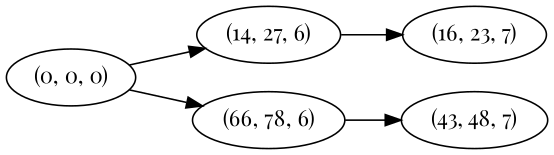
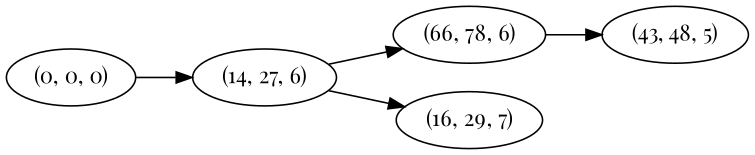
node "(16, 23, 7)": label "(16, 23, 7)" -> "(16, 29, 7)"
edge "(0, 0, 0)" -> "(66, 78, 6)": now "(14, 27, 6)" -> "(66, 78, 6)"
node "(43, 48, 7)": label "(43, 48, 7)" -> "(43, 48, 5)"
